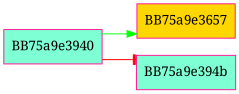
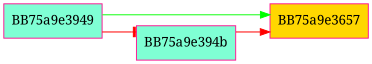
edge "BB75a9e394b" -> "BB75a9e3657": added
node "BB75a9e3940": label "BB75a9e3940" -> "BB75a9e3949"
